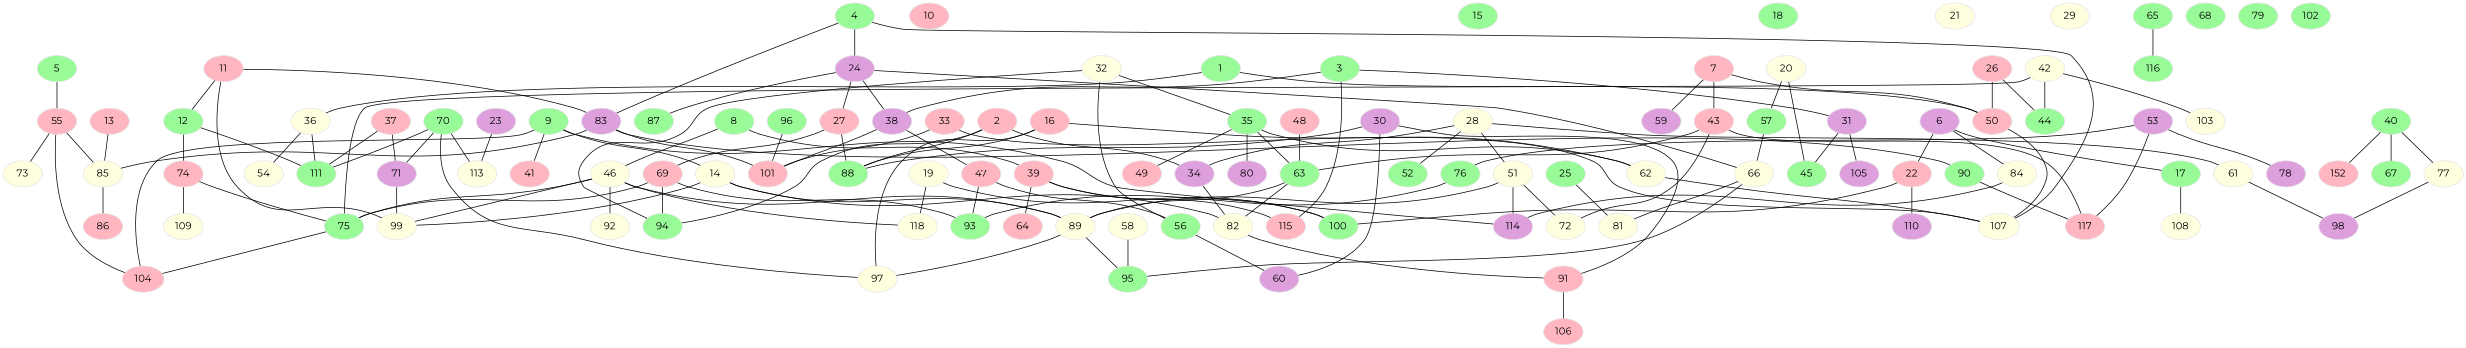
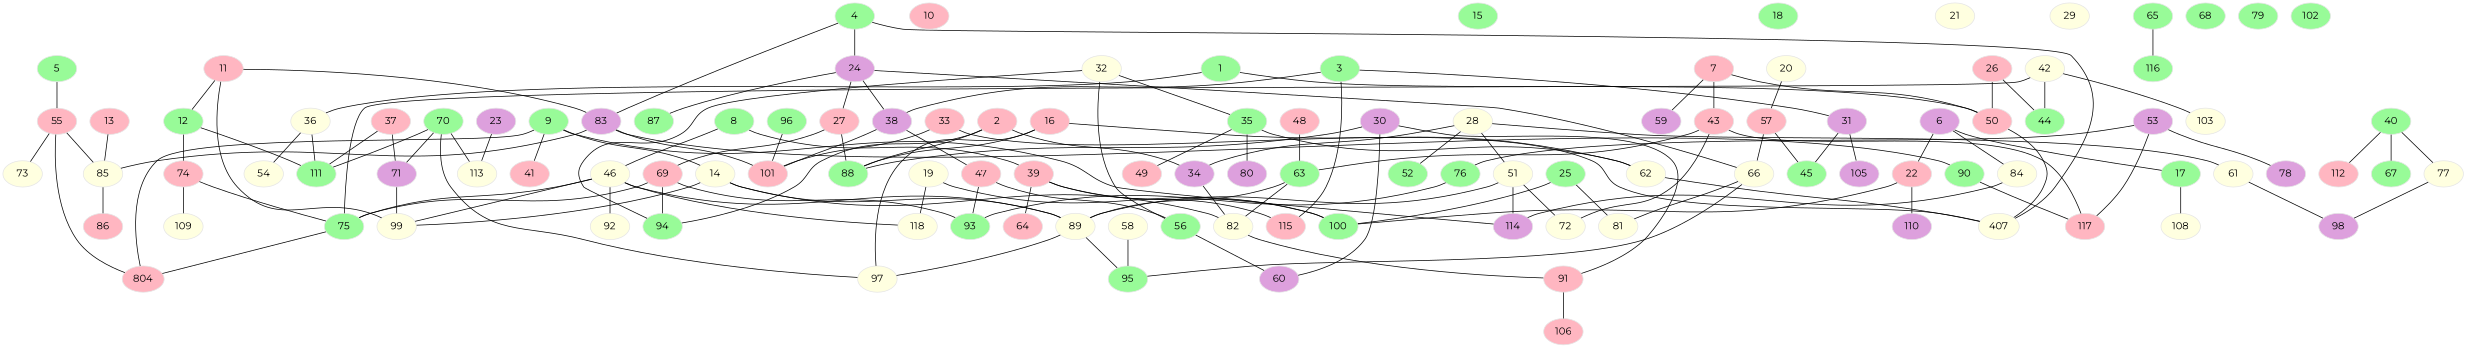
node "57": fillcolor palegreen -> lightpink
edge "20" -- "45": now "57" -- "45"
edge "35" -- "63": removed
node "152": label "152" -> "112"
edge "25" -- "100": added
node "107": label "107" -> "407"
node "104": label "104" -> "804"
